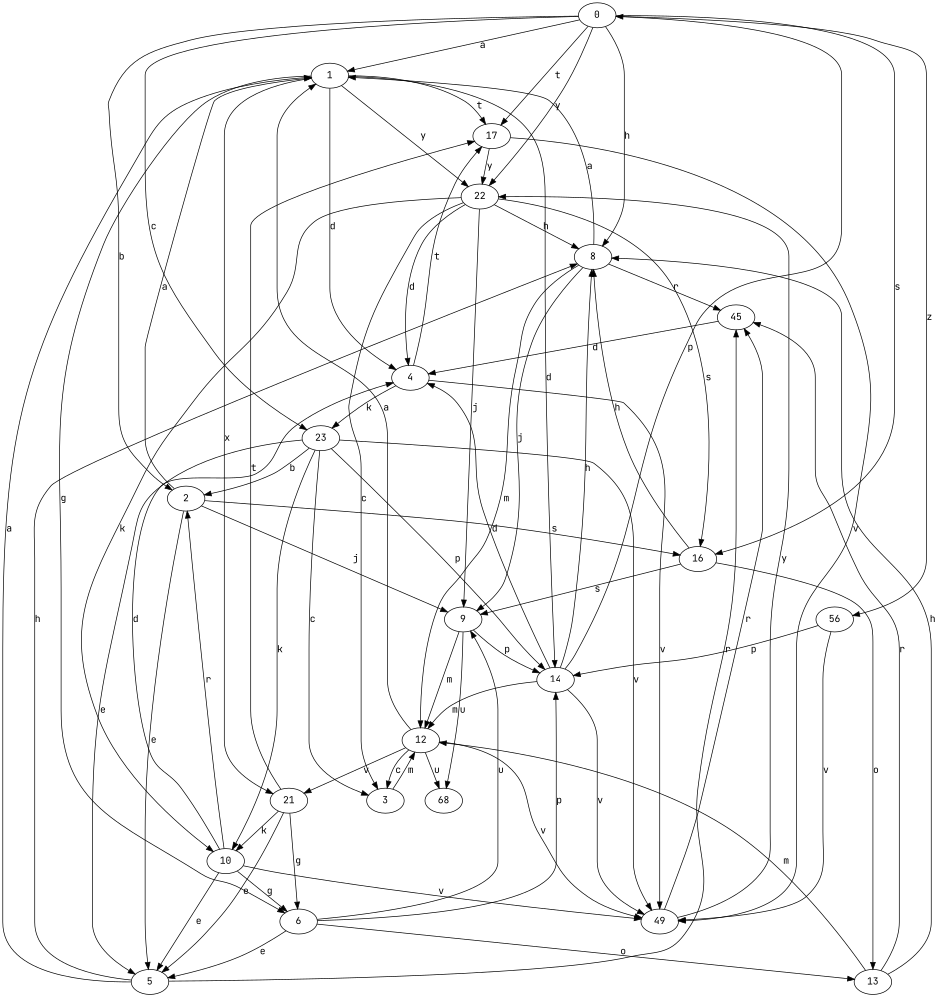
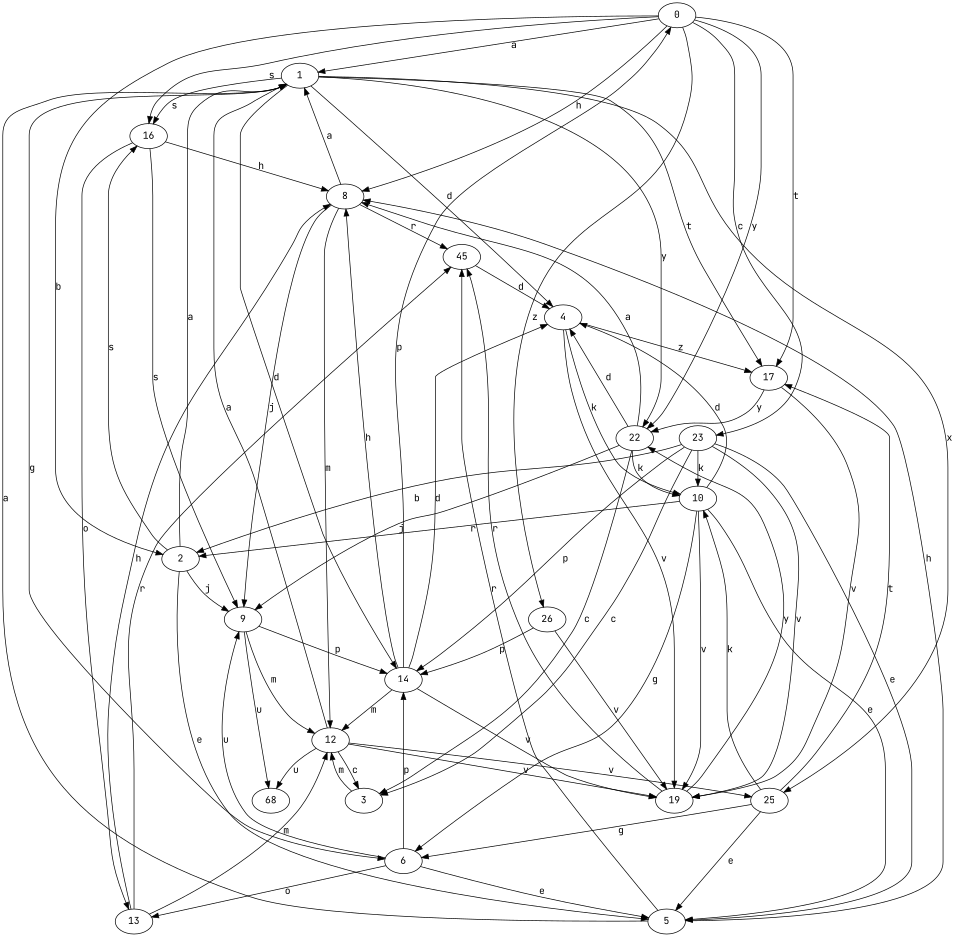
edge "22" -> "8": label "h" -> "a"
edge "4" -> "17": label "t" -> "z"
edge "22" -> "16": now "1" -> "16"
edge "4" -> "23": now "4" -> "10"
node "56": label "56" -> "26"
node "21": label "21" -> "25"
node "49": label "49" -> "19"
